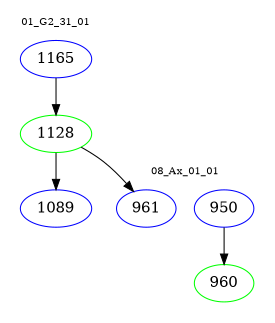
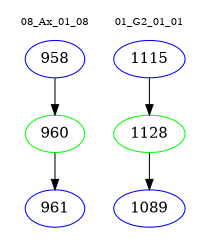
cluster "01_G2_31_01": label "01_G2_31_01" -> "01_G2_01_01"
node "1165": label "1165" -> "1115"
edge "1128" -> "961": now "960" -> "961"
cluster "08_Ax_01_01": label "08_Ax_01_01" -> "08_Ax_01_08"
node "950": label "950" -> "958"
